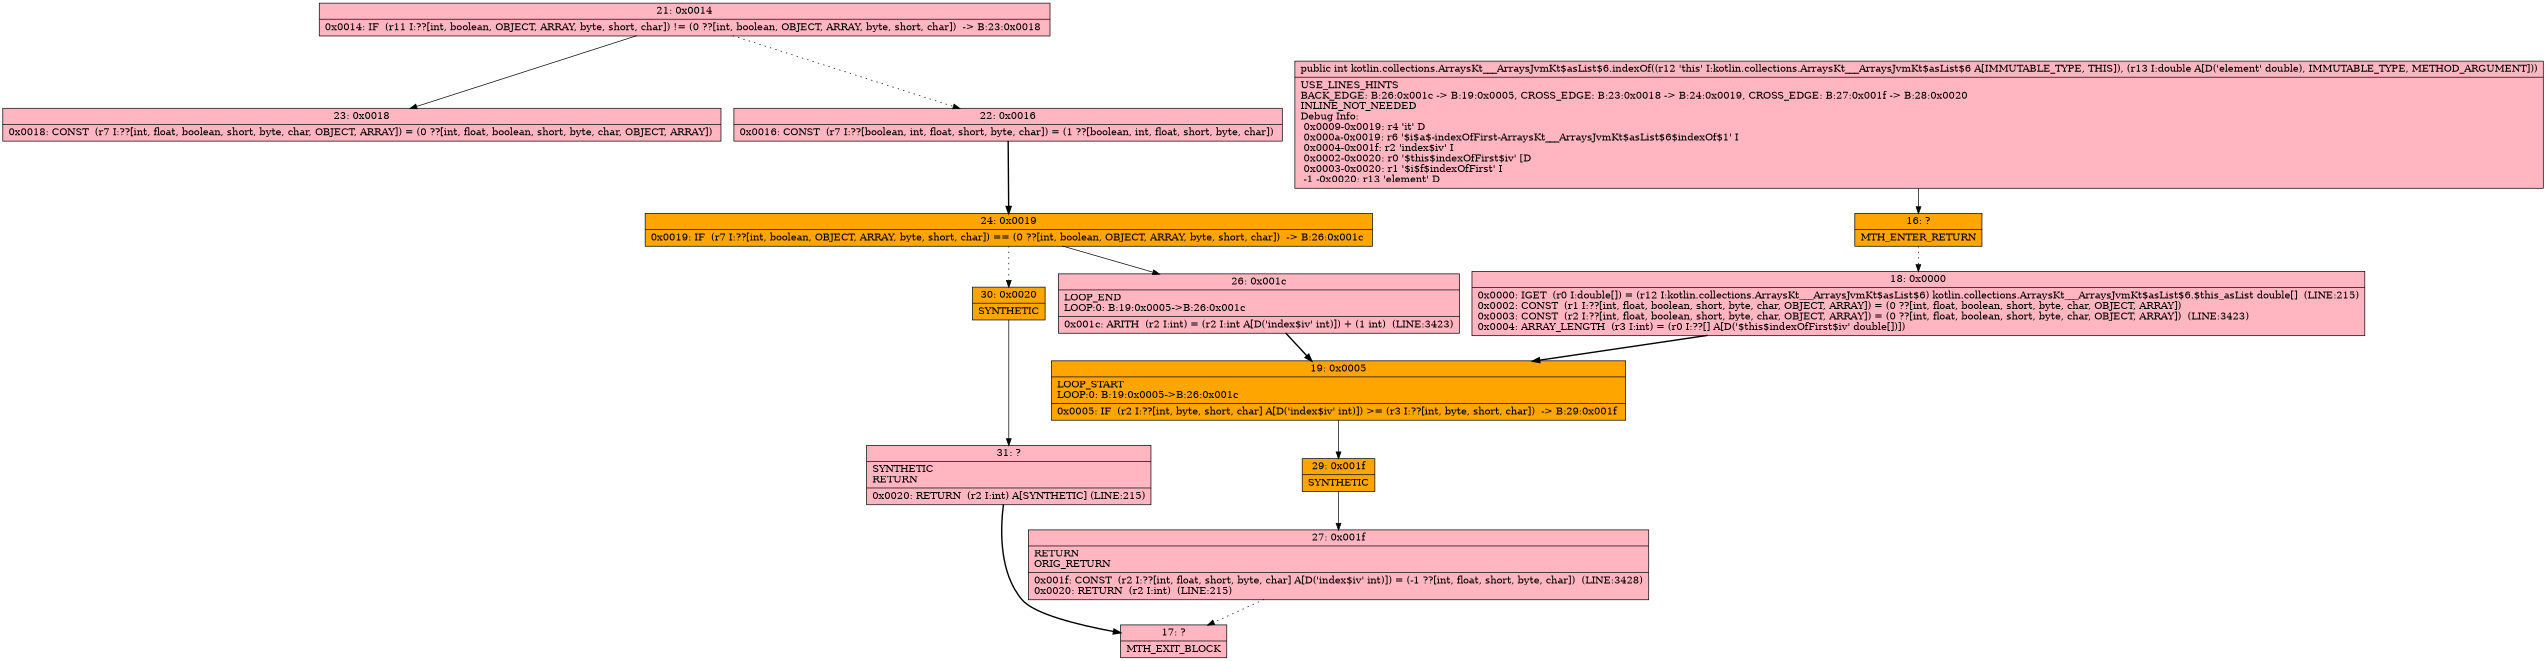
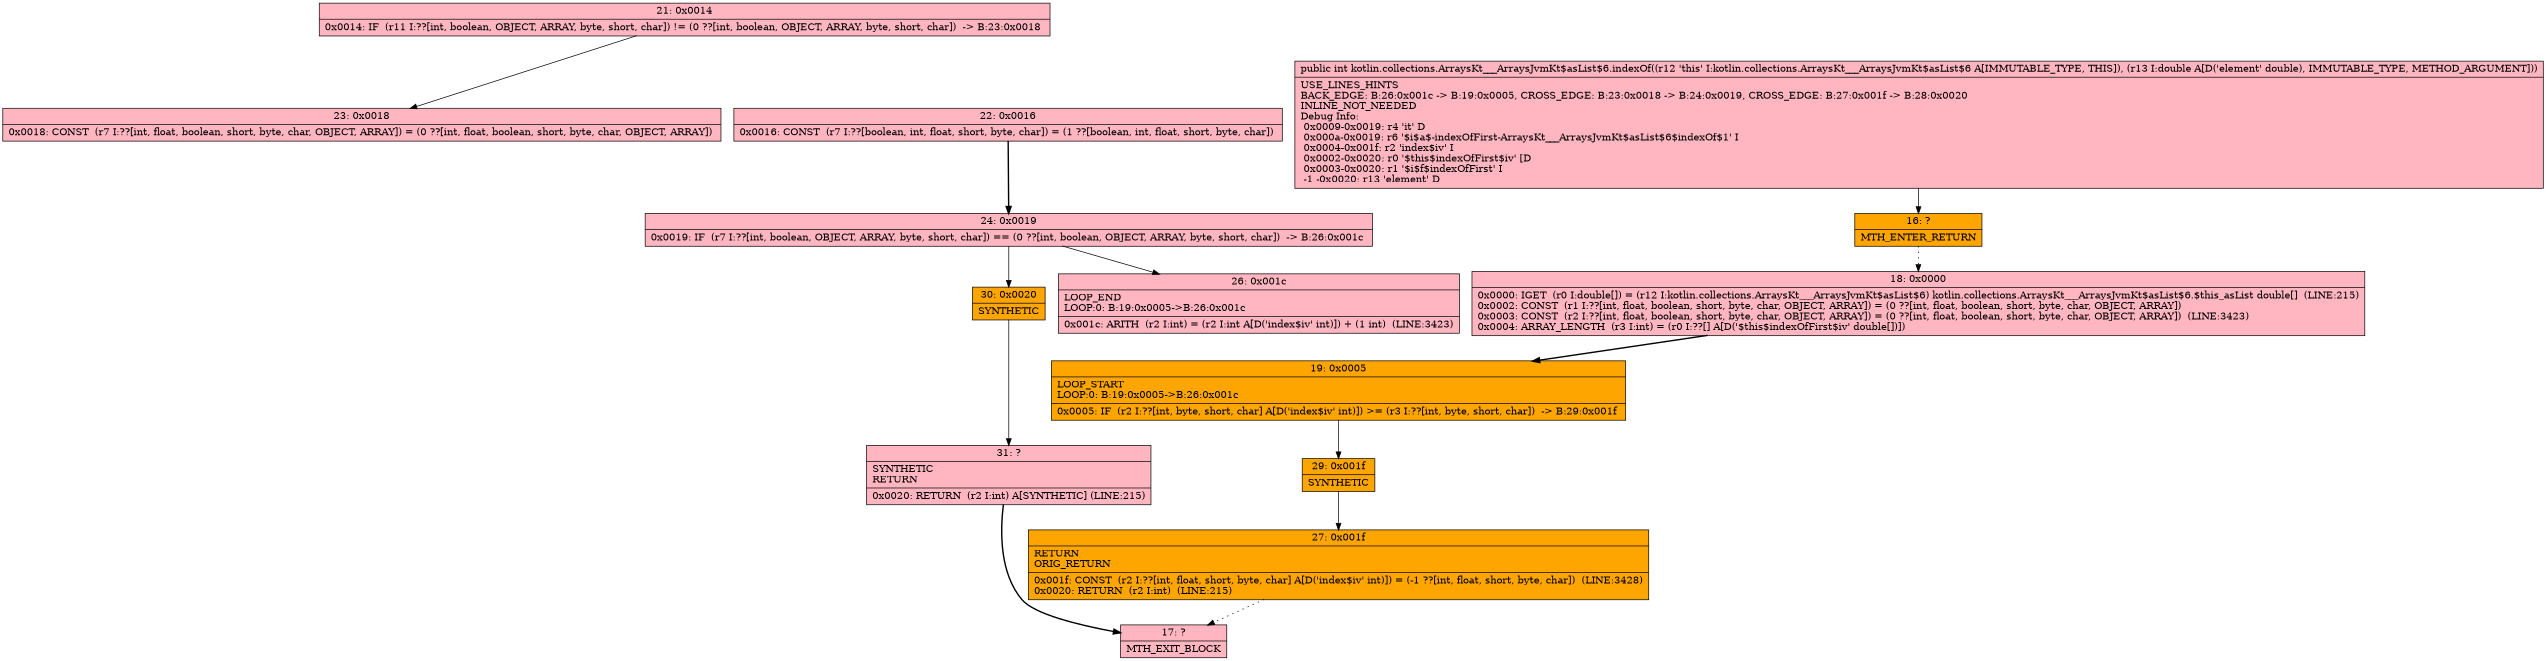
edge "21: 0x0014" -> "22: 0x0016": removed
node "24: 0x0019": fillcolor orange -> lightpink
edge "24: 0x0019" -> "30: 0x0020": style dotted -> solid
edge "26: 0x001c" -> "19: 0x0005": removed
node "27: 0x001f": fillcolor lightpink -> orange
